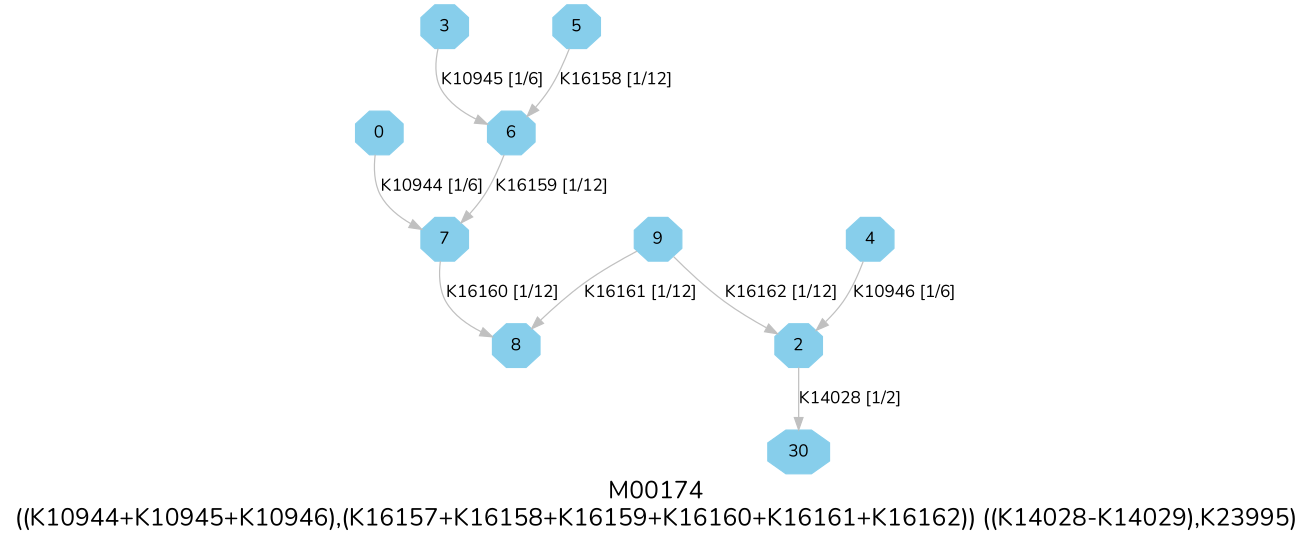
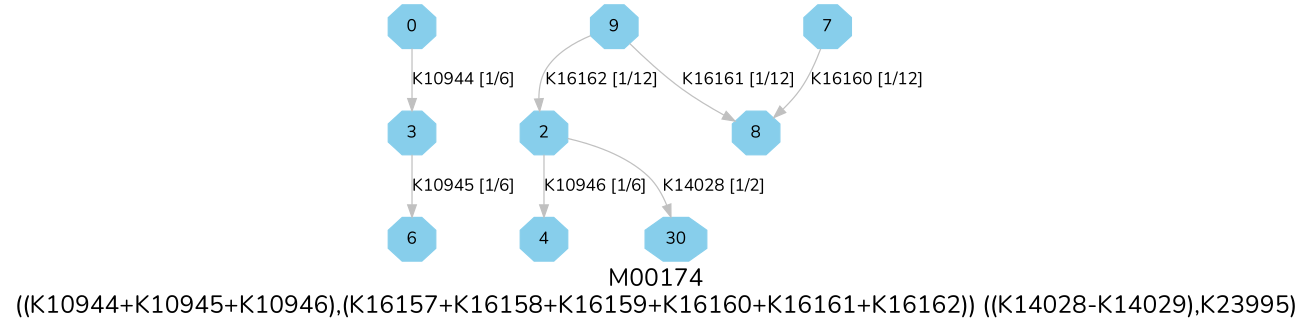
node "5": removed
edge "6" -> "7": removed, label "K16159 [1/12]"
edge "0" -> "7": now "0" -> "3"
edge "4" -> "2": reversed
